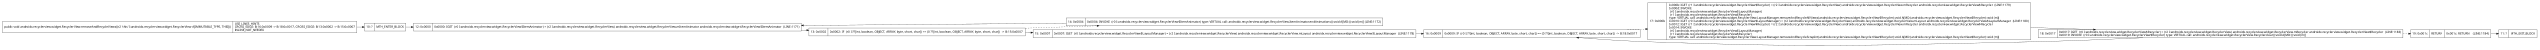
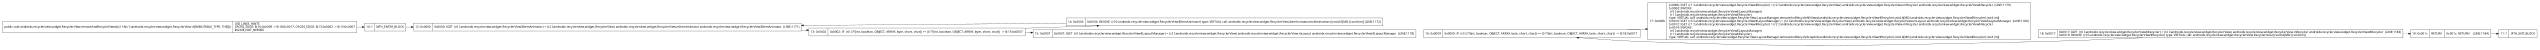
edge "13: 0x0002" -> "14: 0x0004": style dashed -> solid
edge "16: 0x0009" -> "17: 0x000b": style dashed -> solid
edge "17: 0x000b" -> "18: 0x0017": removed
edge "15: 0x0007" -> "16: 0x0009": removed
